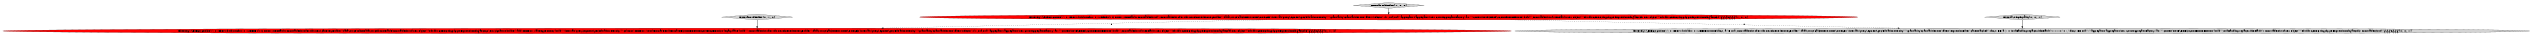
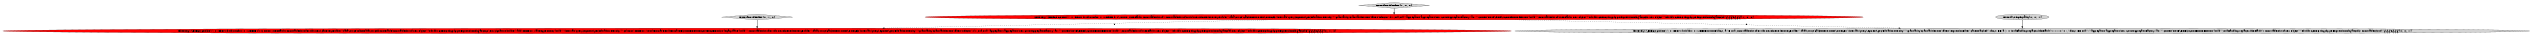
node "testNullStringEquality['0', '0', '1']": shape diamond -> ellipse
